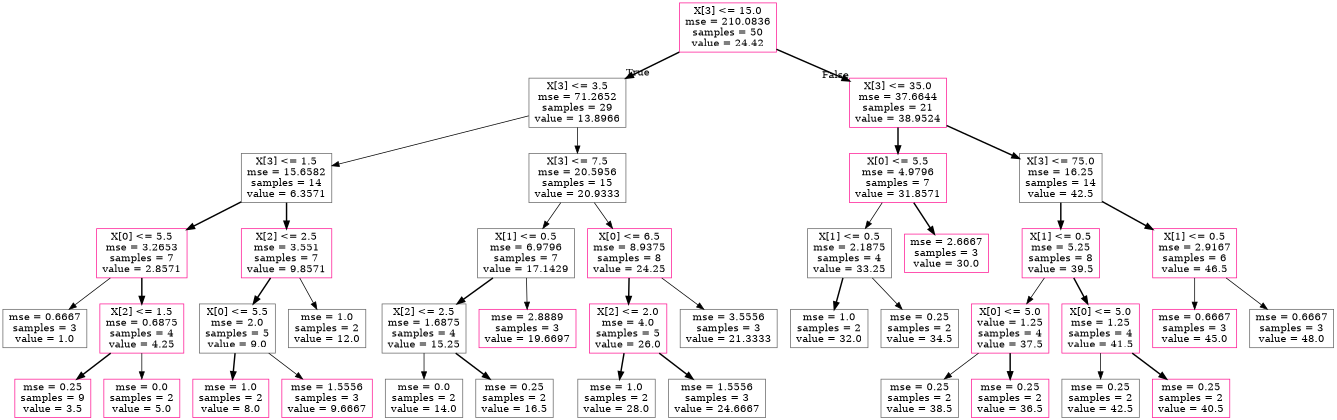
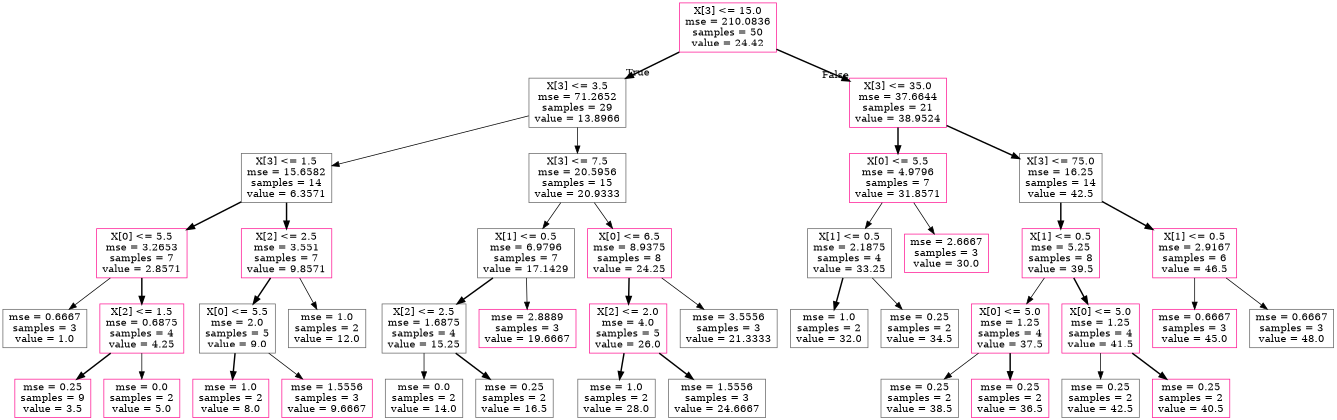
edge "X[0] <= 5.5 mse = 4.9796 samples = 7 value = 31.8571" -> "mse = 2.6667 samples = 3 value = 30.0": style bold -> solid
node "mse = 2.8889 samples = 3 value = 19.6697": label "mse = 2.8889 samples = 3 value = 19.6697" -> "mse = 2.8889 samples = 3 value = 19.6667"
node "X[0] <= 5.0 value = 1.25 samples = 4 value = 37.5": label "X[0] <= 5.0 value = 1.25 samples = 4 value = 37.5" -> "X[0] <= 5.0 mse = 1.25 samples = 4 value = 37.5"
